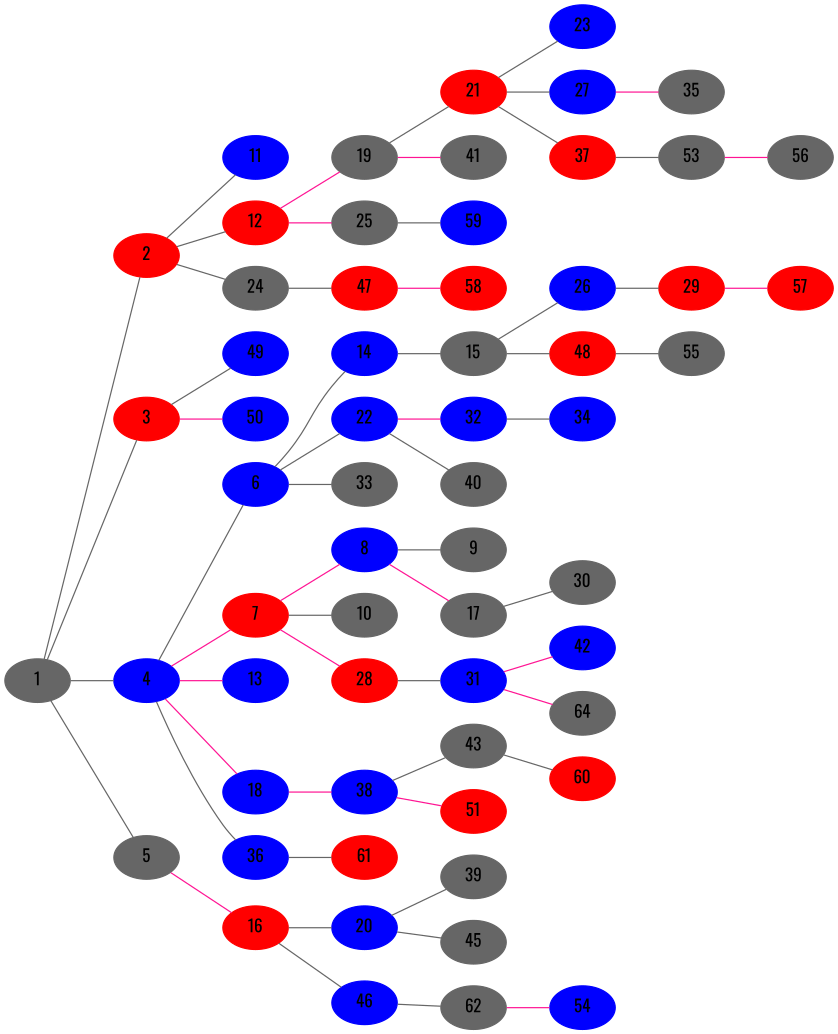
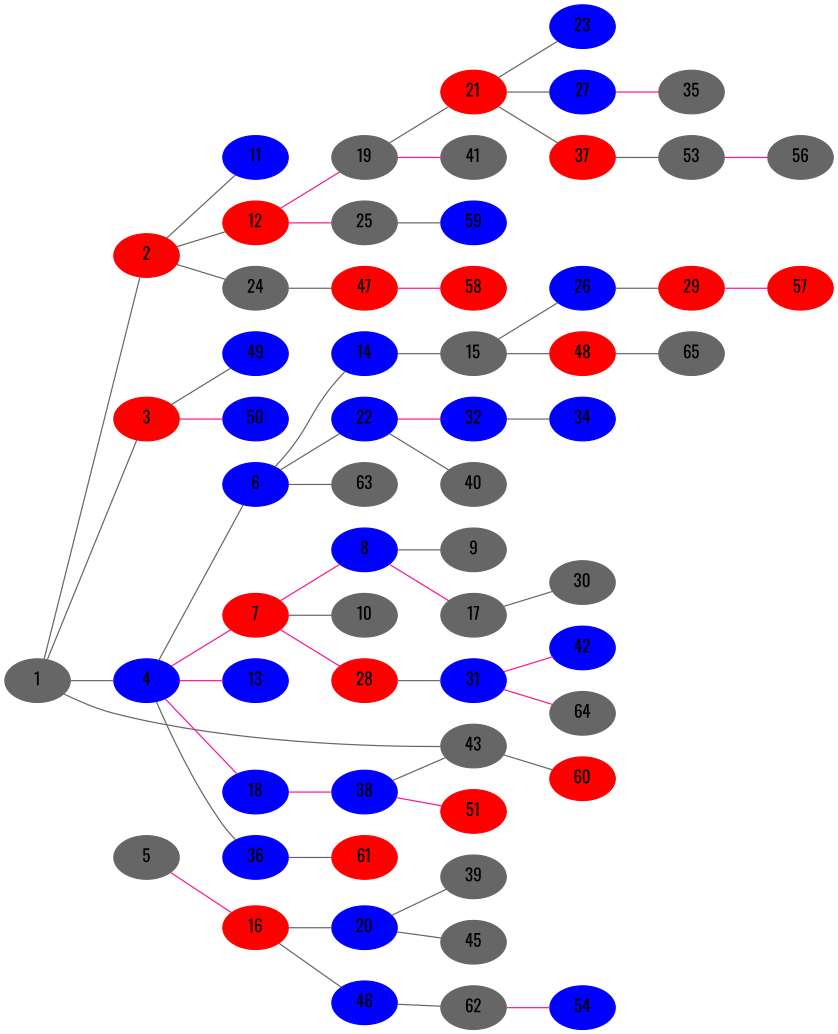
node "55": label "55" -> "65"
node "33": label "33" -> "63"
edge "1" -- "5": now "1" -- "43"
